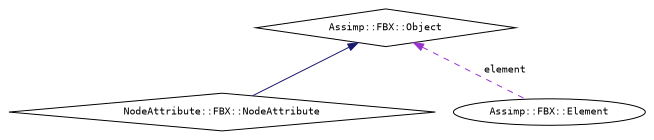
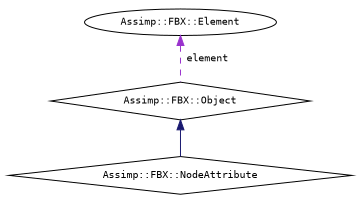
edge "Assimp::FBX::Element" -> "Assimp::FBX::Object": reversed
node "NodeAttribute::FBX::NodeAttribute": label "NodeAttribute::FBX::NodeAttribute" -> "Assimp::FBX::NodeAttribute"
